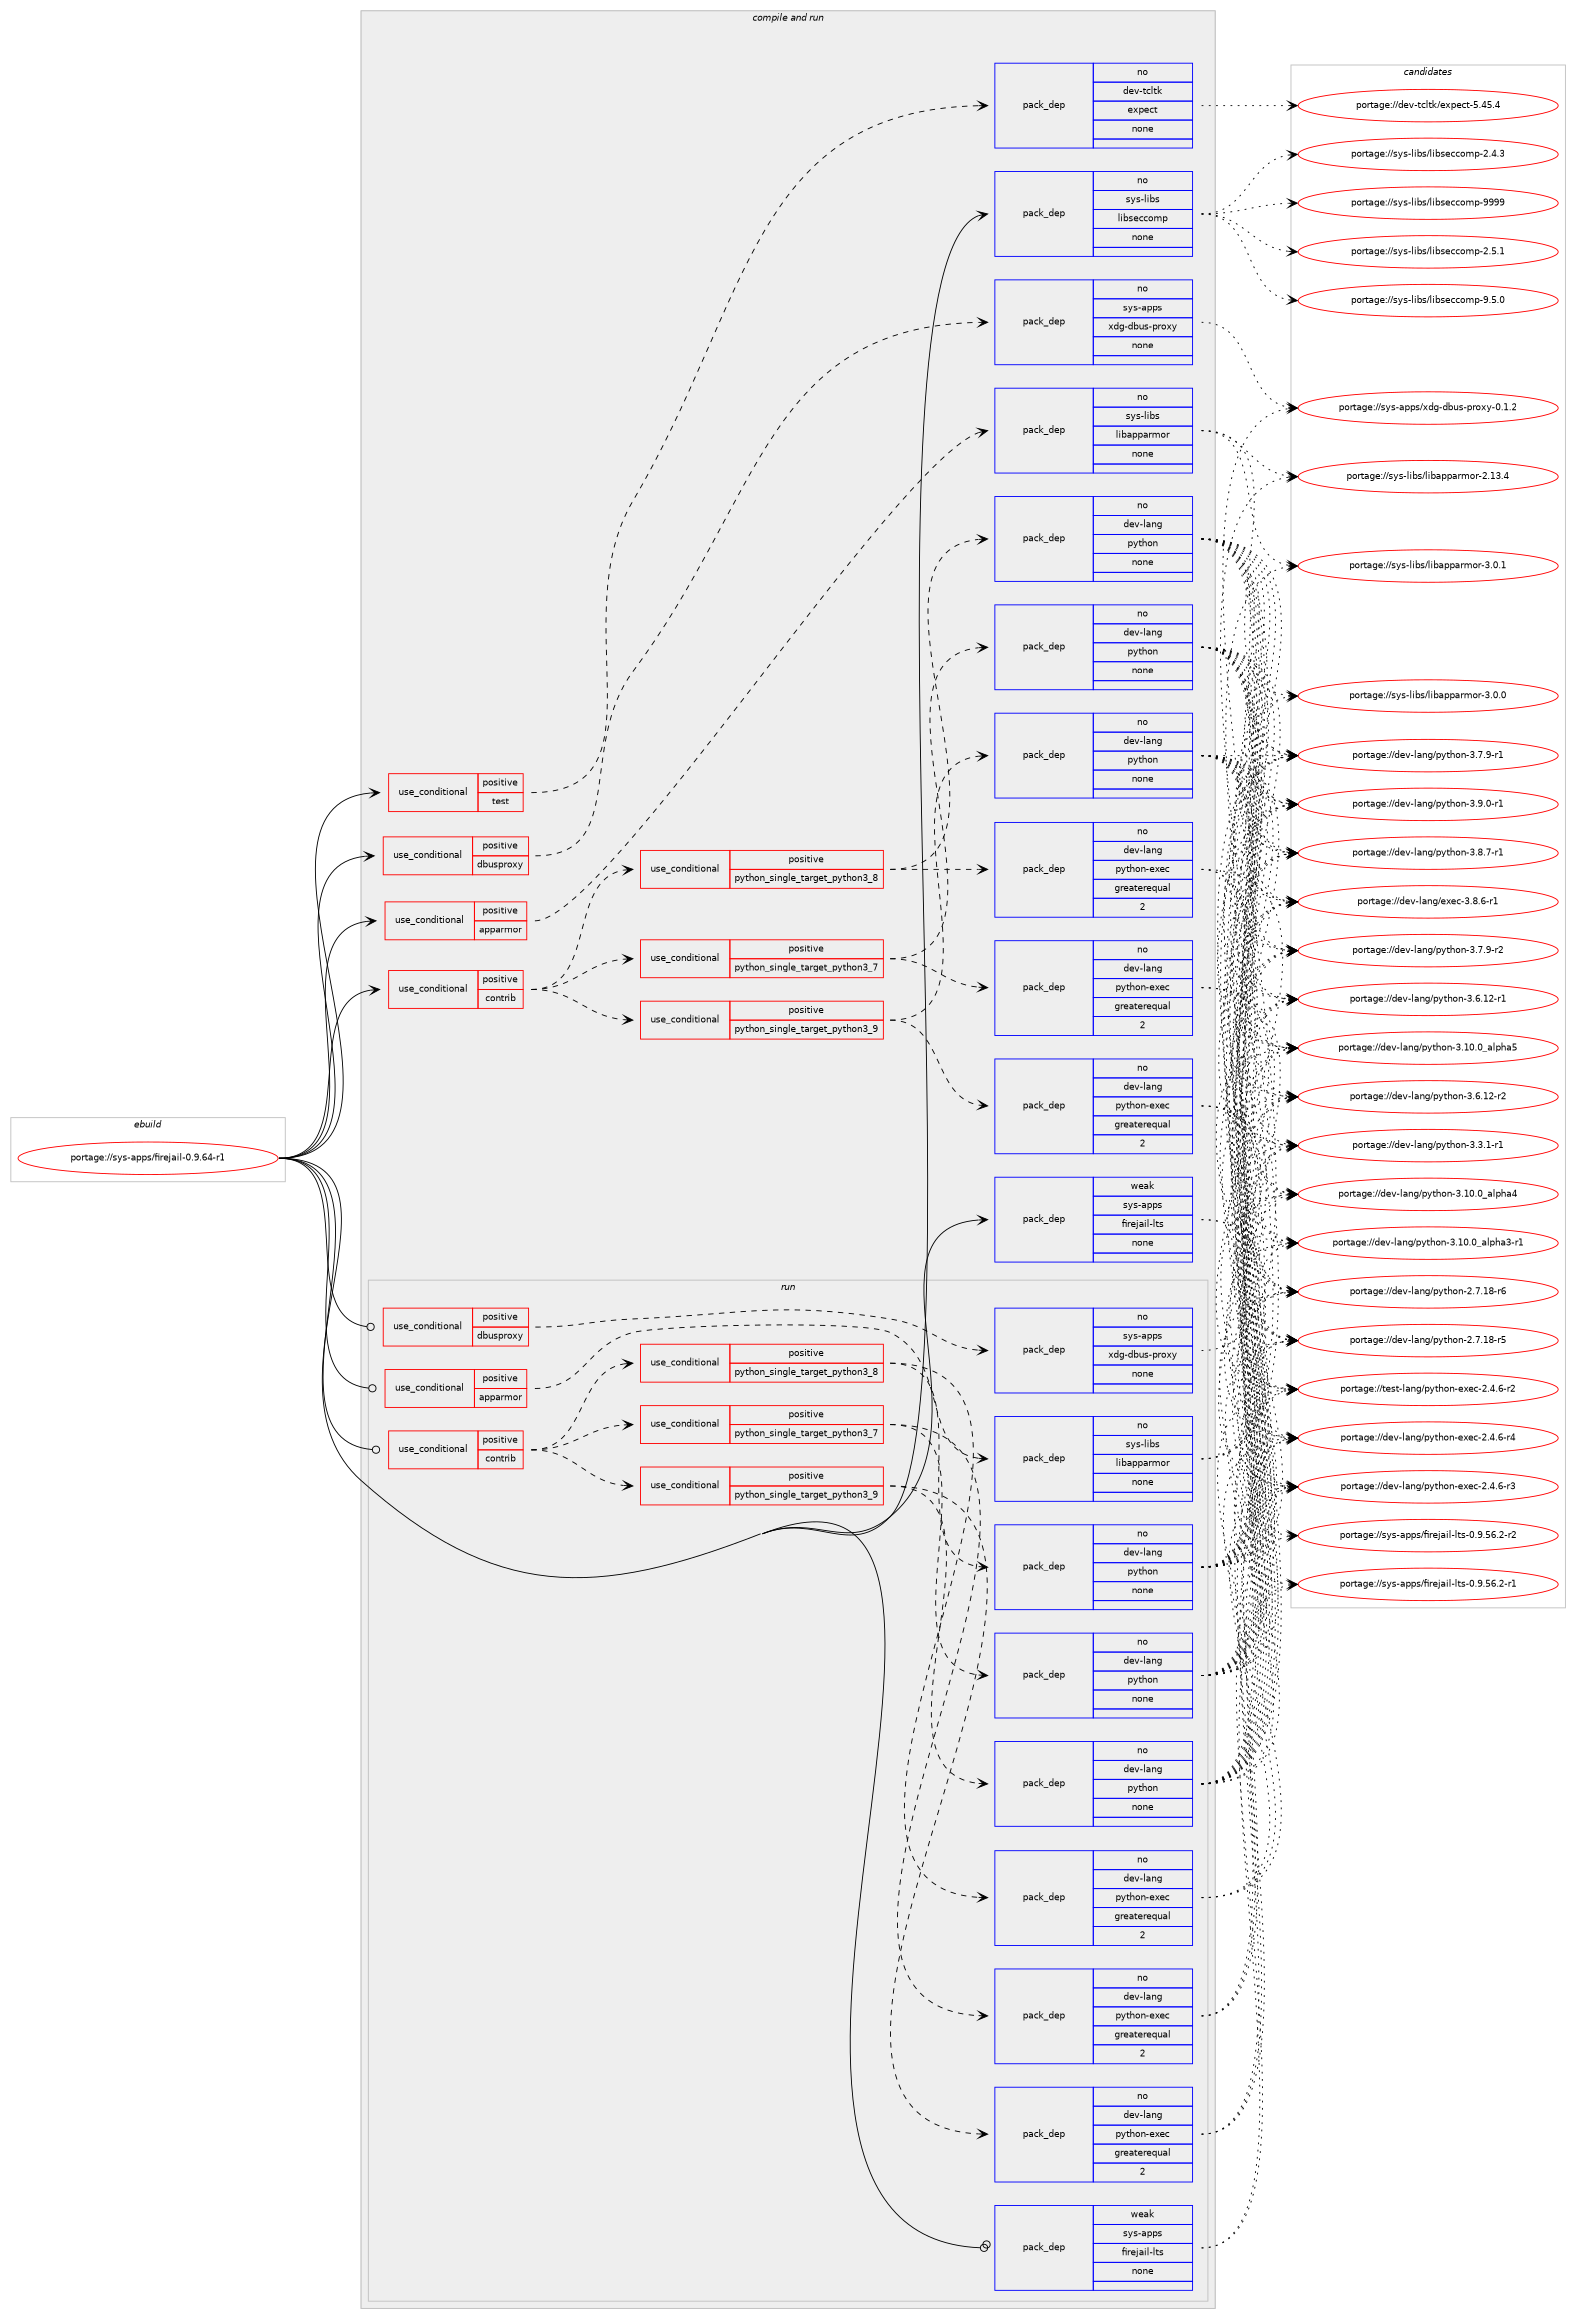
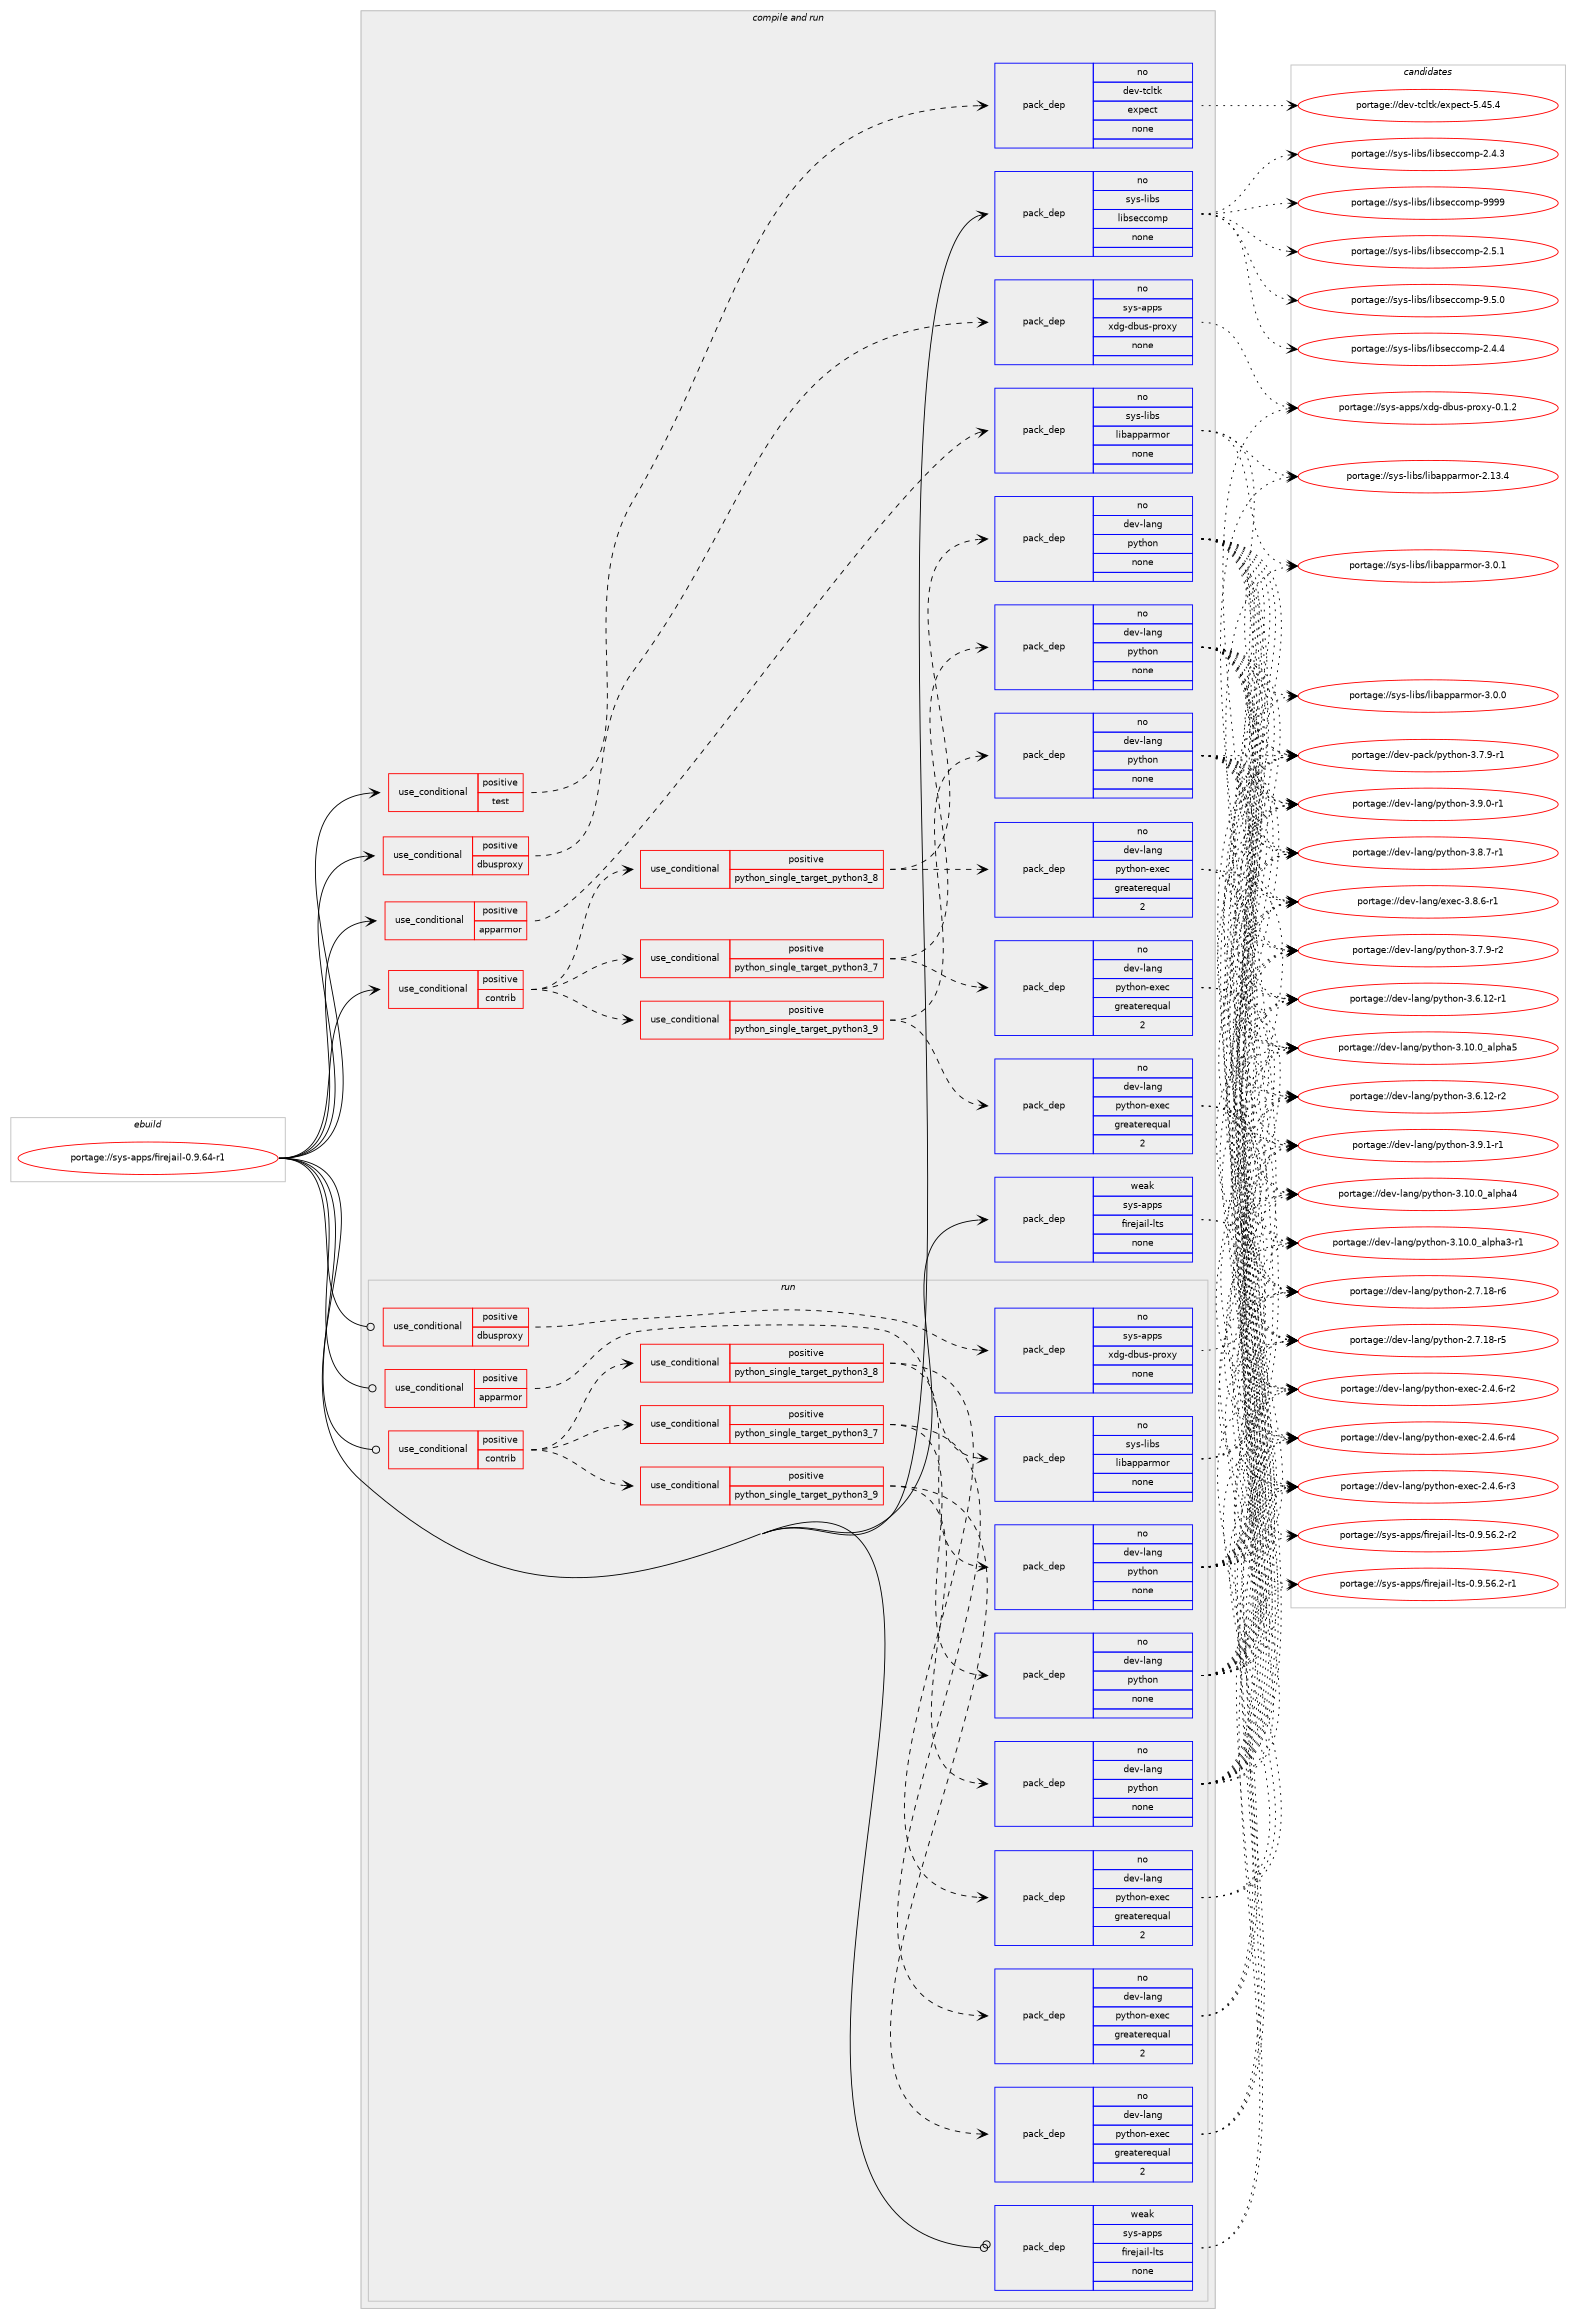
node "portage://sys-libs/libseccomp-2.4.4": added
node "portage://dev-lang/python-3.7.9-r1": label "portage://dev-lang/python-3.7.9-r1" -> "portage://dev-pack/python-3.7.9-r1"
node "portage://dev-lang/python-3.3.1-r1": label "portage://dev-lang/python-3.3.1-r1" -> "portage://dev-lang/python-3.9.1-r1"
node "portage://test-lang/python-exec-2.4.6-r2": label "portage://test-lang/python-exec-2.4.6-r2" -> "portage://dev-lang/python-exec-2.4.6-r2"
